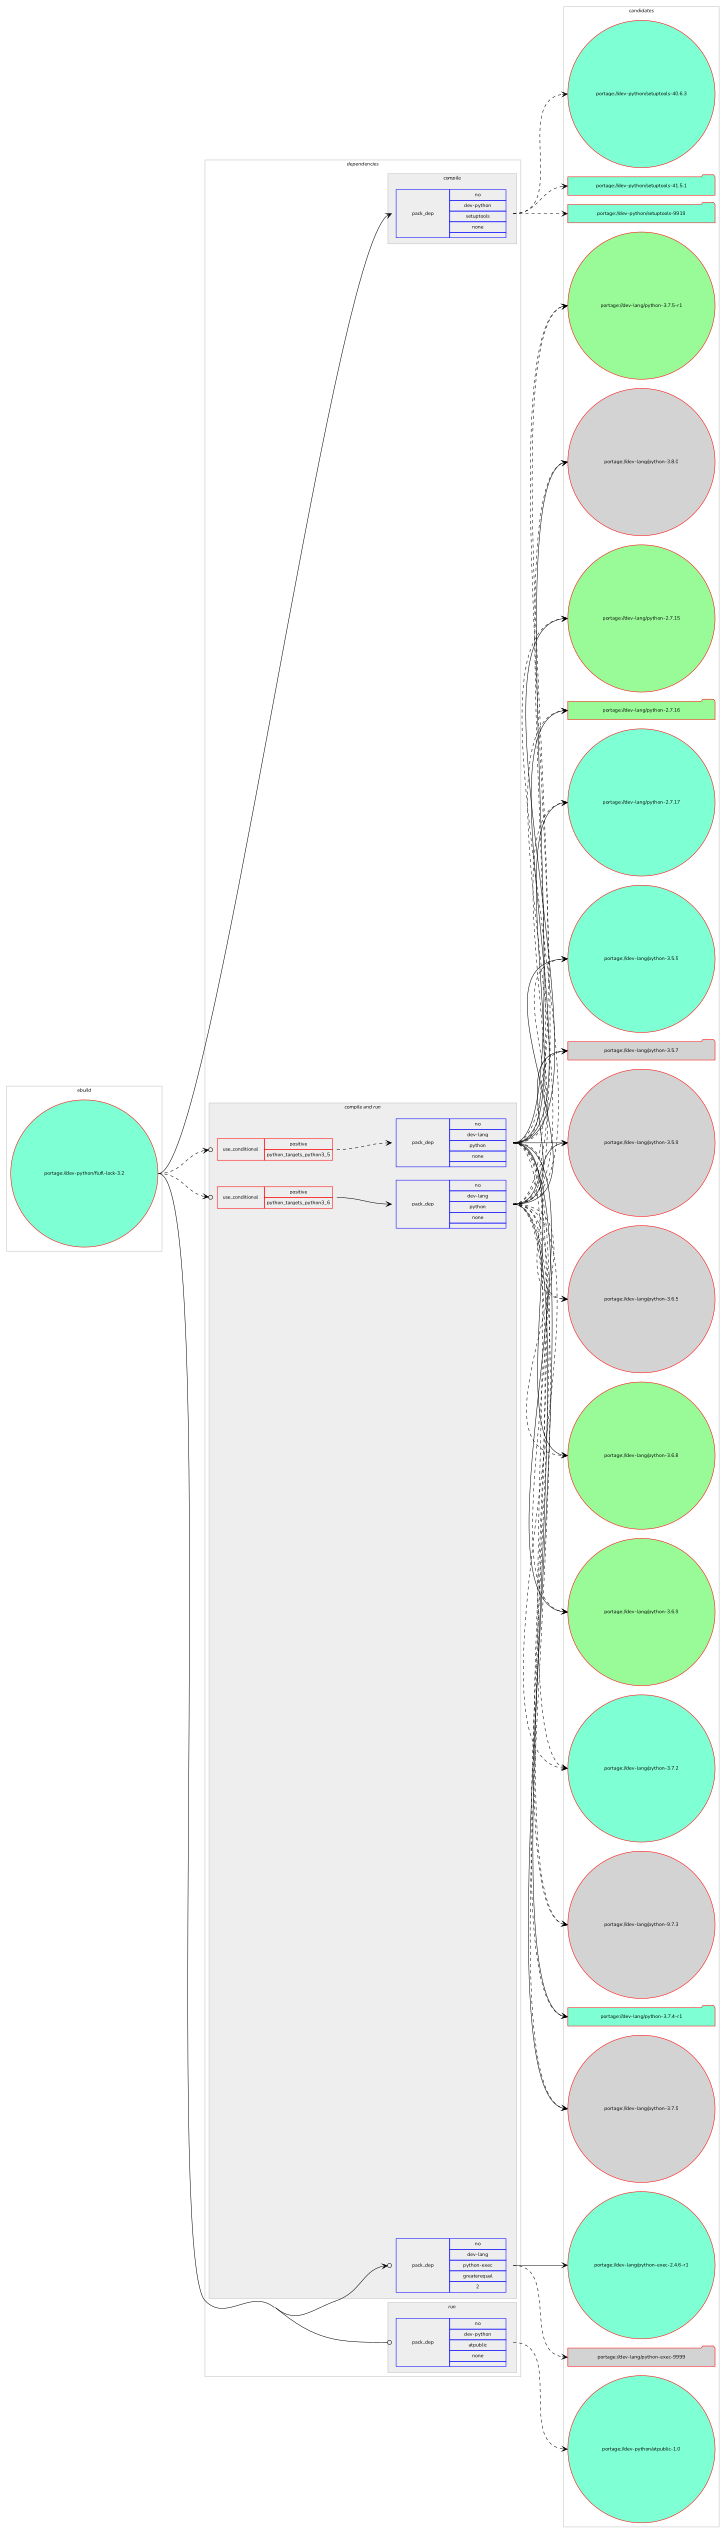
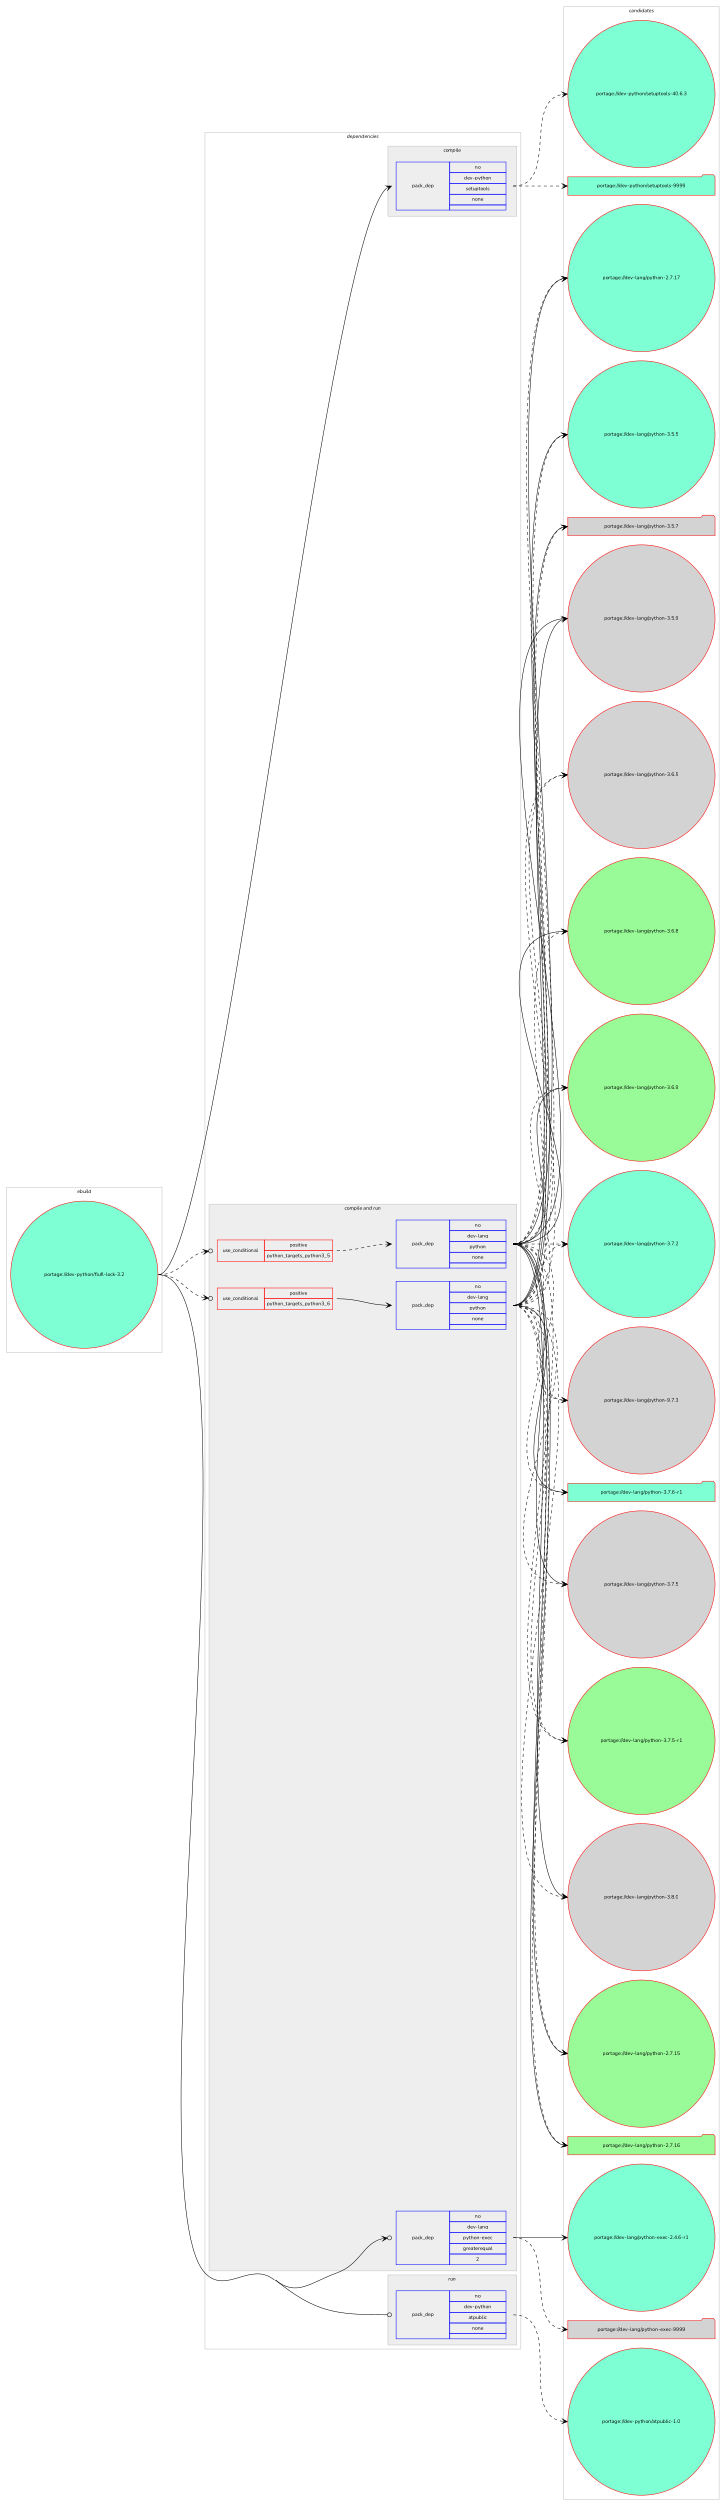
node "portage://dev-python/setuptools-41.5.1": removed
node "portage://dev-python/setuptools-9919": label "portage://dev-python/setuptools-9919" -> "portage://dev-python/setuptools-9999"
node "portage://dev-lang/python-3.7.4-r1": label "portage://dev-lang/python-3.7.4-r1" -> "portage://dev-lang/python-3.7.6-r1"
